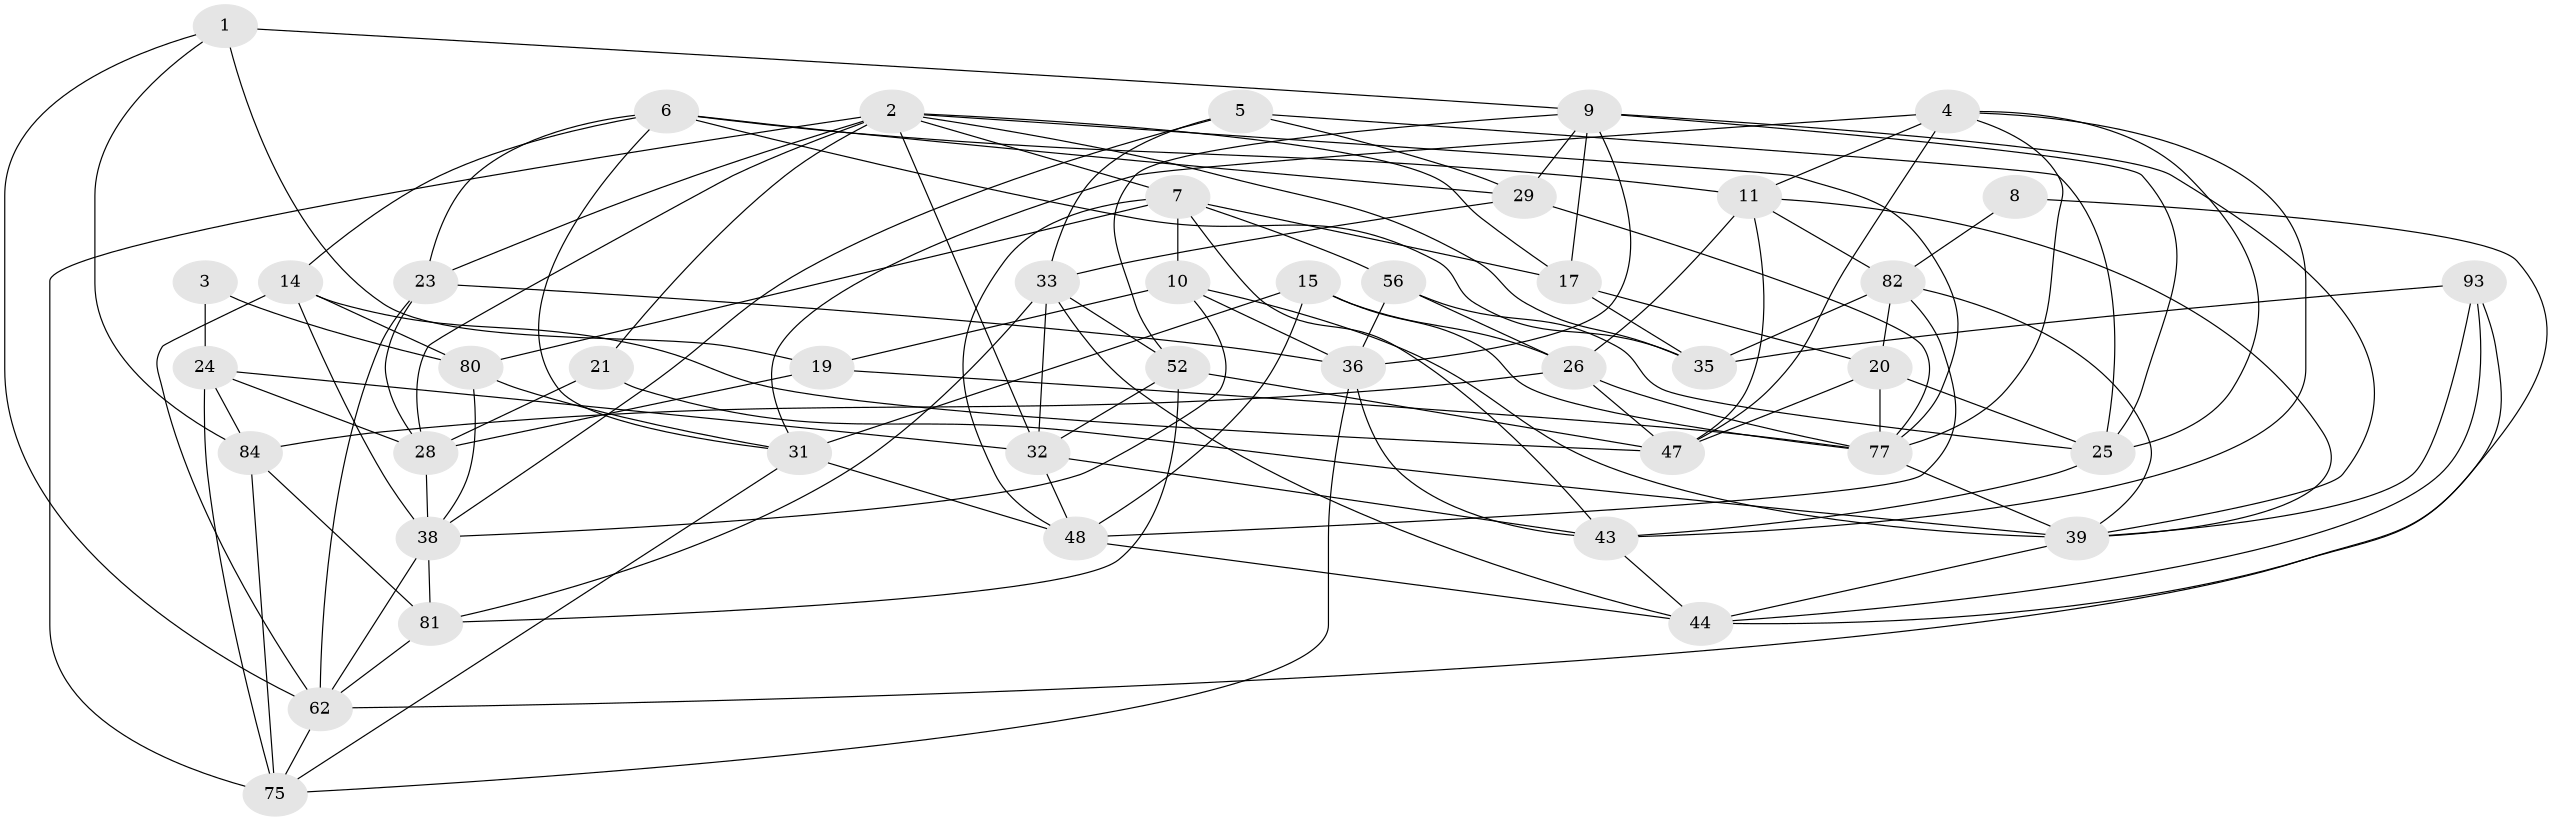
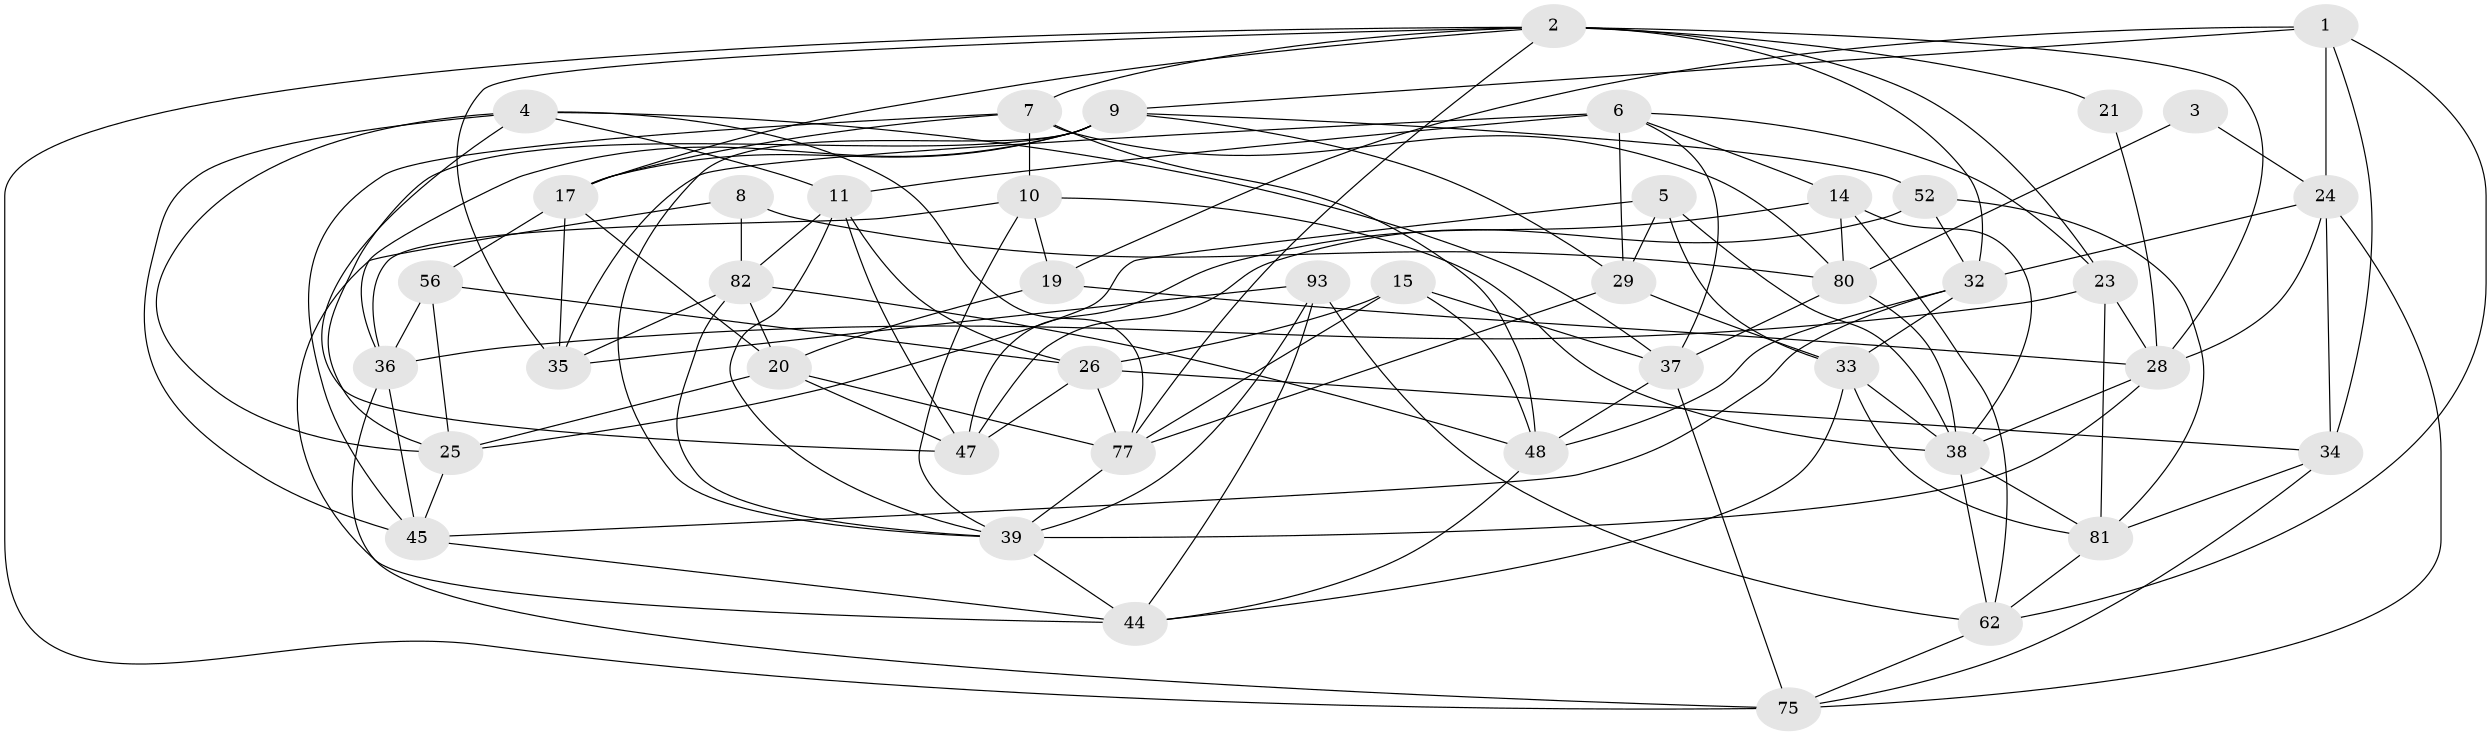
edge "1" -- "24": added
edge "7" -- "56": now "17" -- "56"
edge "8" -- "80": added
edge "33" -- "52": now "33" -- "38"
edge "19" -- "77": now "19" -- "20"
node "84": label "84" -> "34"
node "31": label "31" -> "37"
edge "21" -- "39": now "28" -- "39"
edge "23" -- "62": now "23" -- "81"
node "43": label "43" -> "45"
